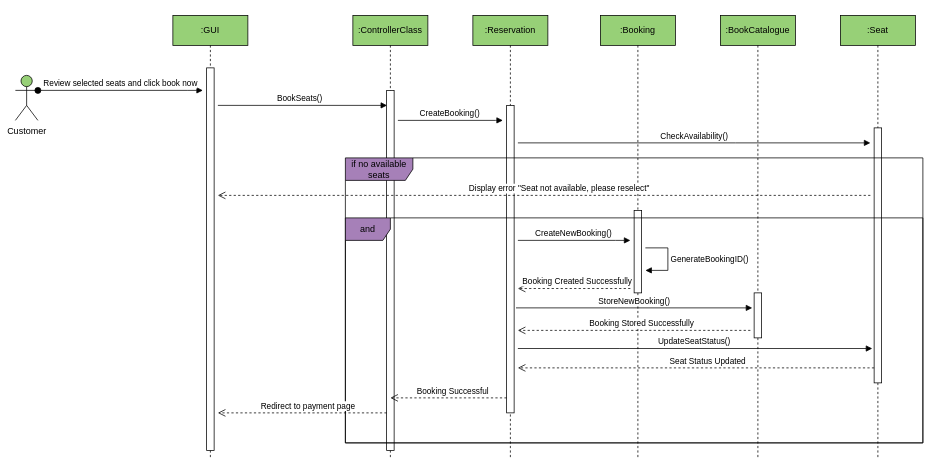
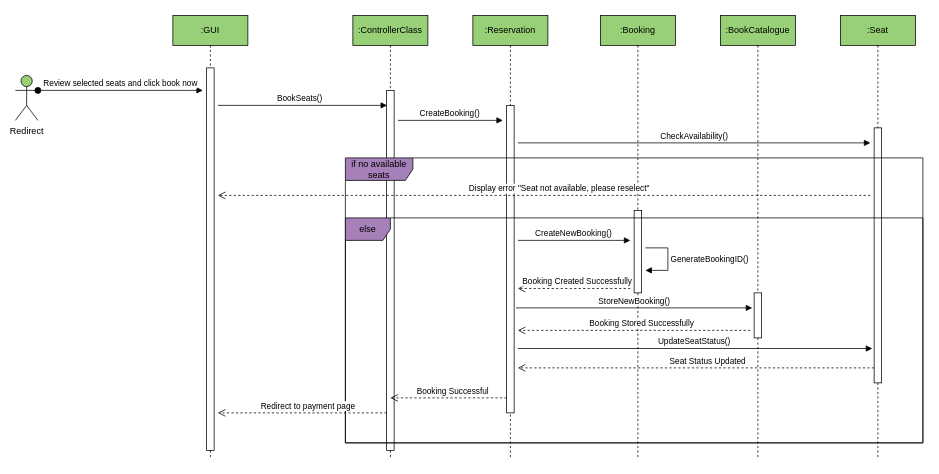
node "Customer": label "Customer" -> "Redirect"
node "and": label "and" -> "else"
